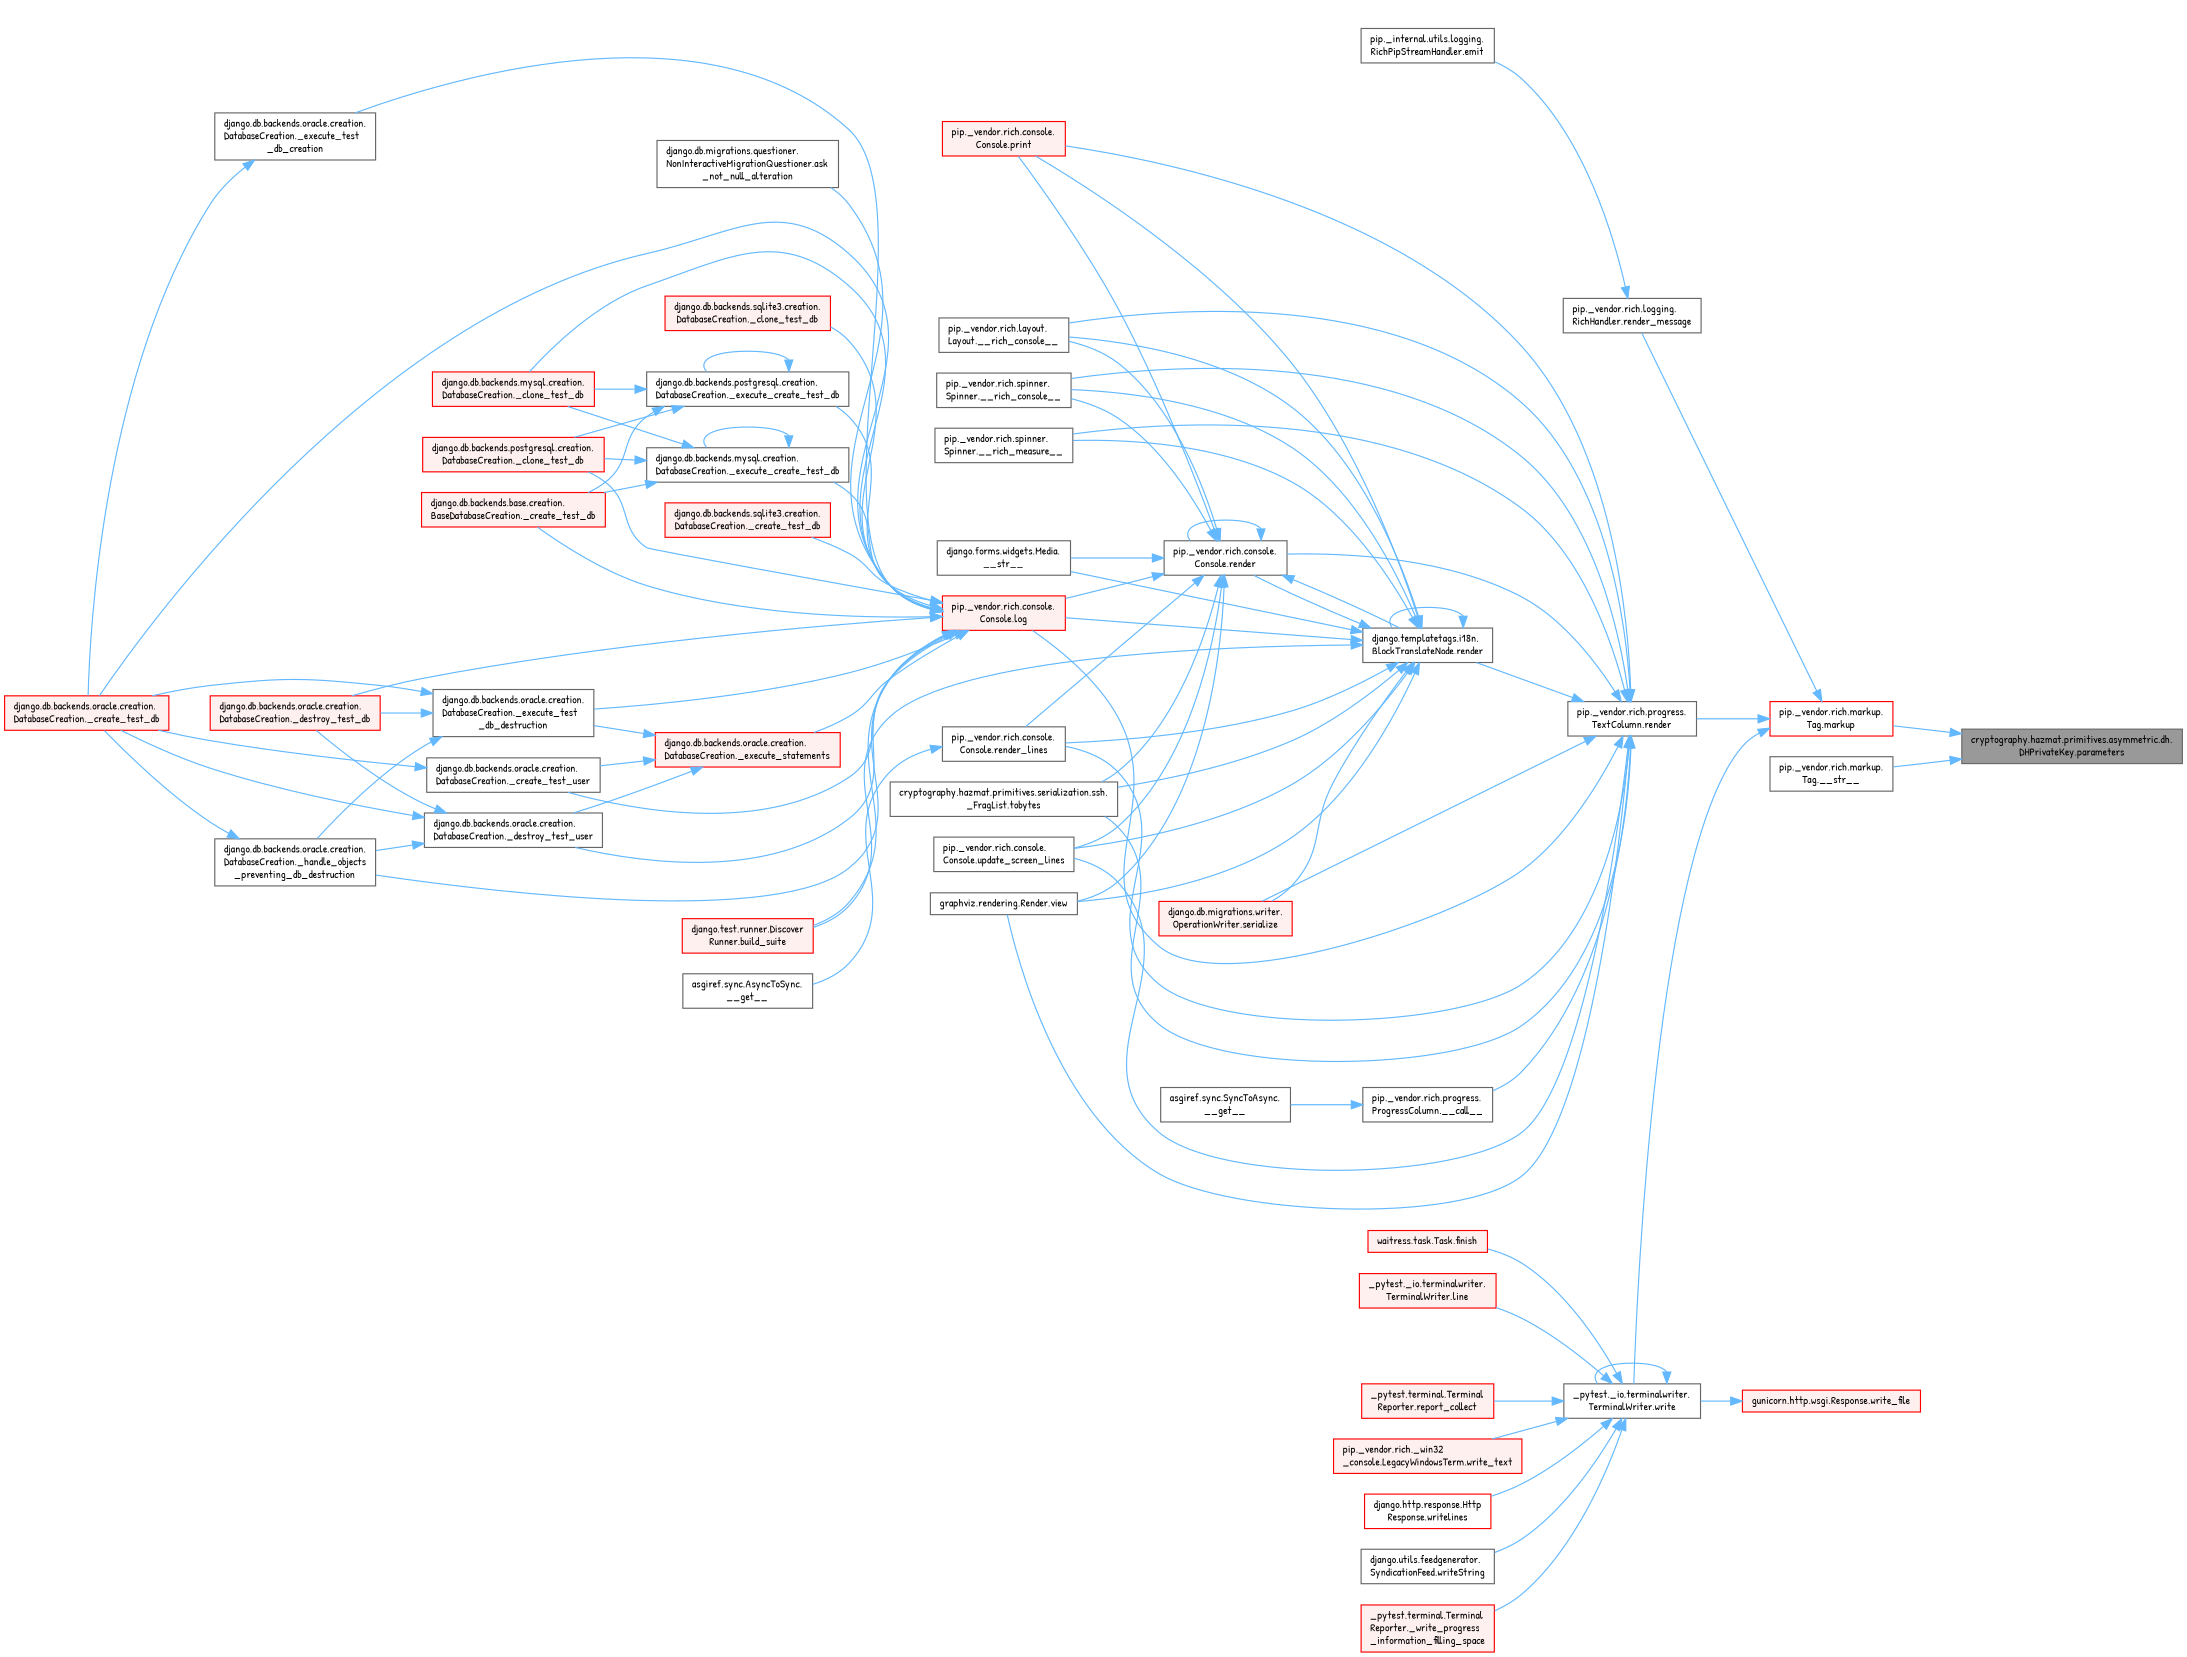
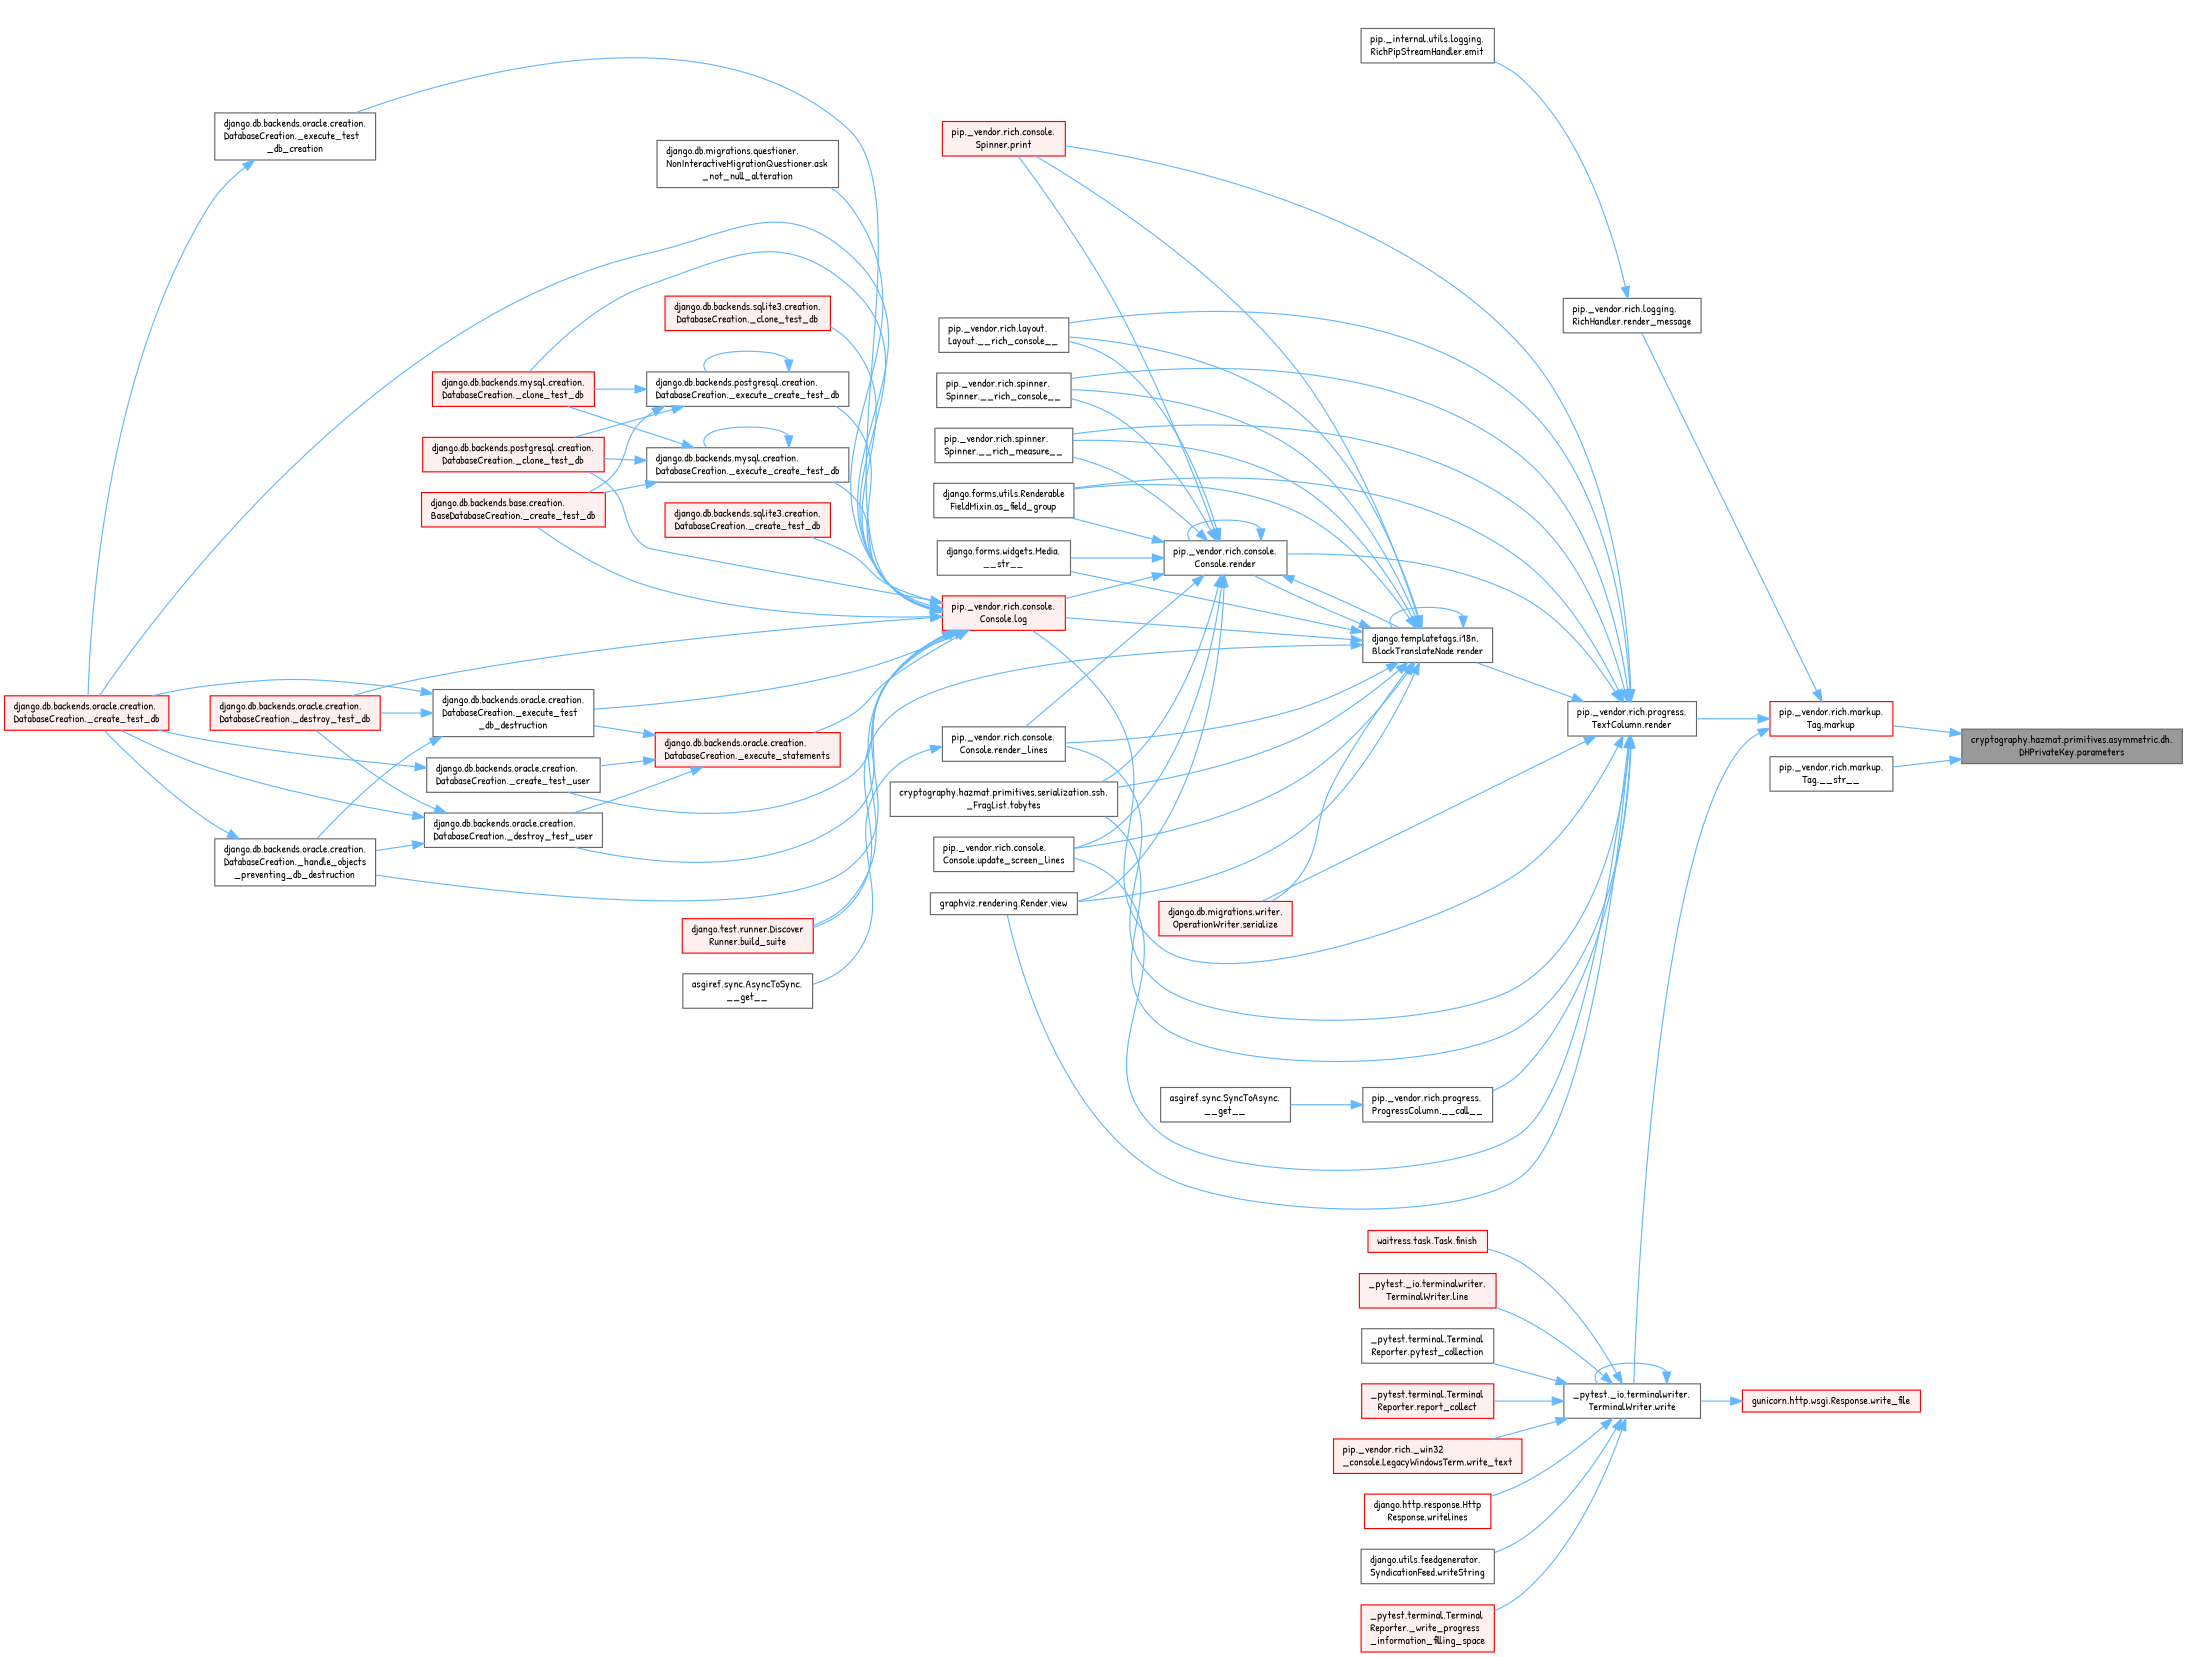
node "pip._vendor.rich.console. Console.print": label "pip._vendor.rich.console. Console.print" -> "pip._vendor.rich.console. Spinner.print"
edge "pip._vendor.rich.spinner. Spinner.__rich_measure__" -> "pip._vendor.rich.console. Console.render": added
node "django.forms.utils.Renderable FieldMixin.as_field_group": added
node "_pytest.terminal.Terminal Reporter.pytest_collection": added
